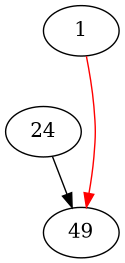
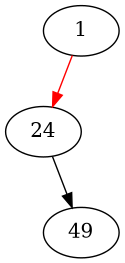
edge "1" -> "49": now "1" -> "24"
